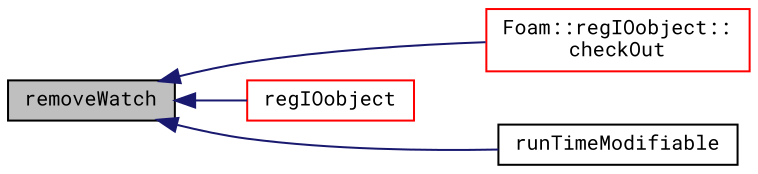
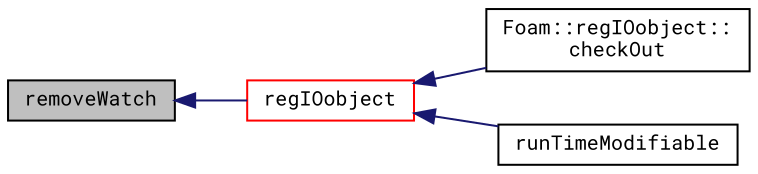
node "Foam::regIOobject:: checkOut": color red -> black
edge "Foam::regIOobject:: checkOut" -> "removeWatch": now "Foam::regIOobject:: checkOut" -> "regIOobject"
edge "runTimeModifiable" -> "removeWatch": now "runTimeModifiable" -> "regIOobject"
